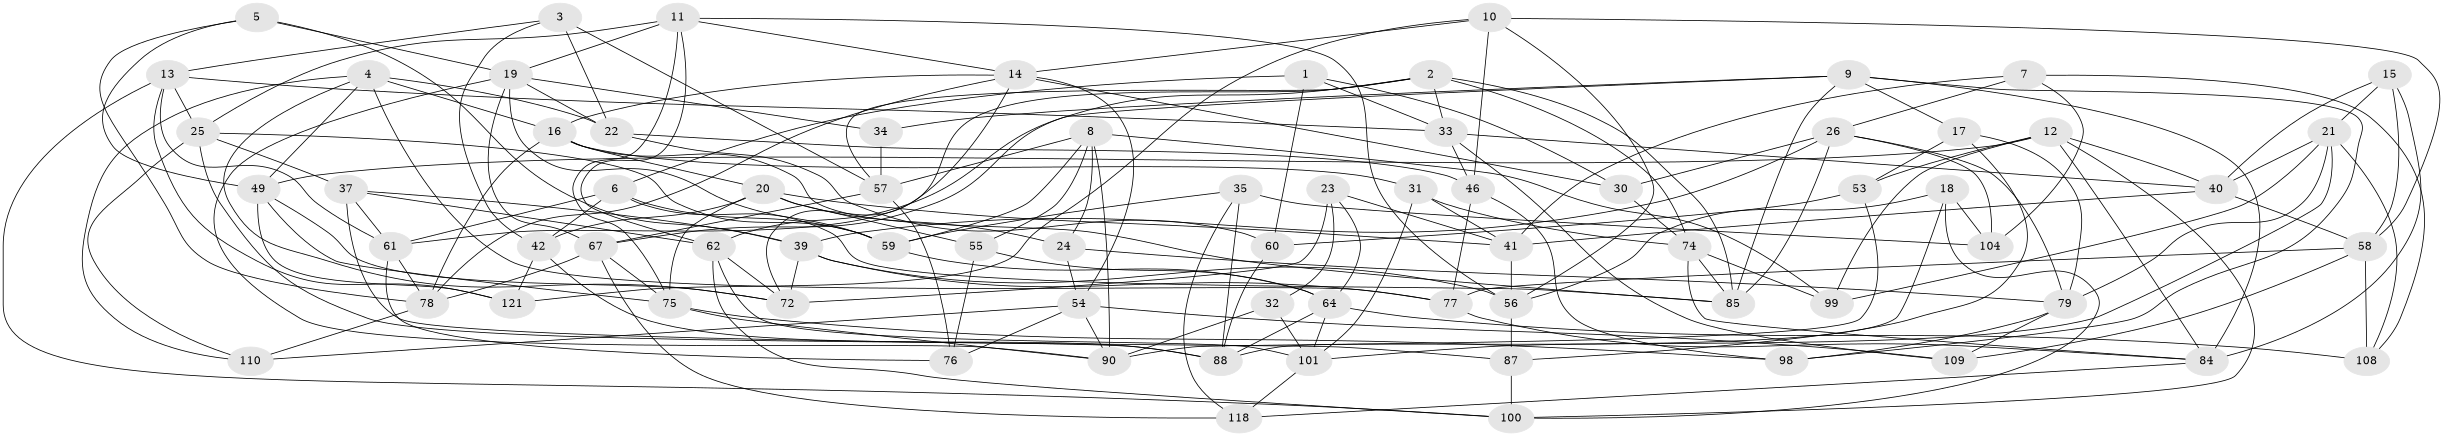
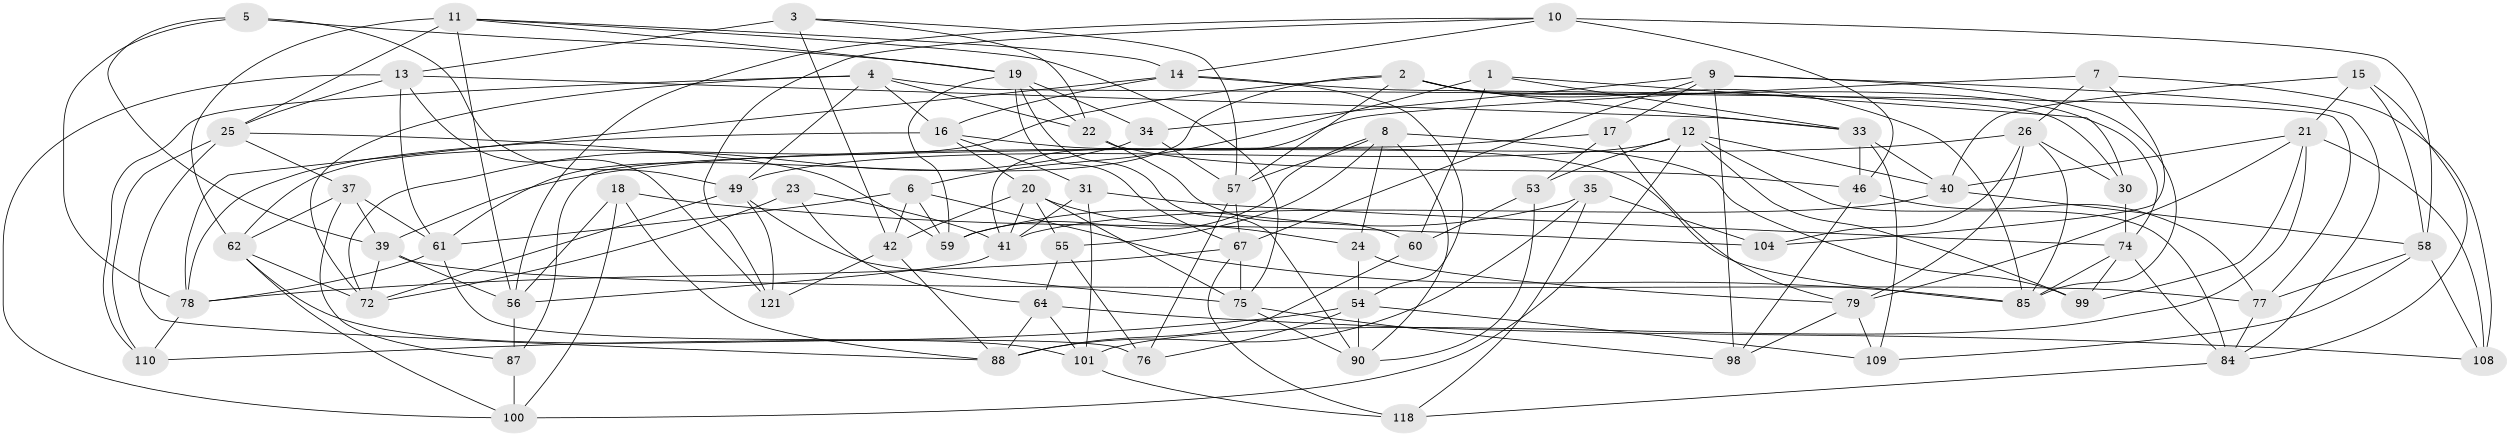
edge "14" -- "72": now "34" -- "72"
edge "59" -- "64": removed
node "32": removed
